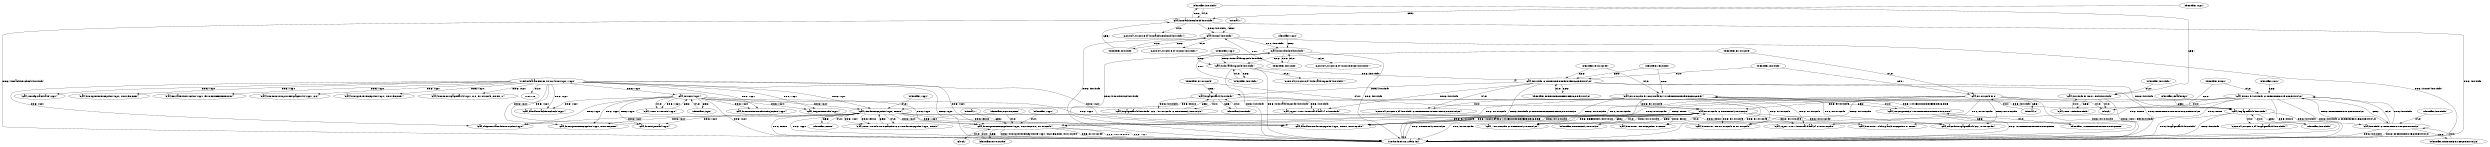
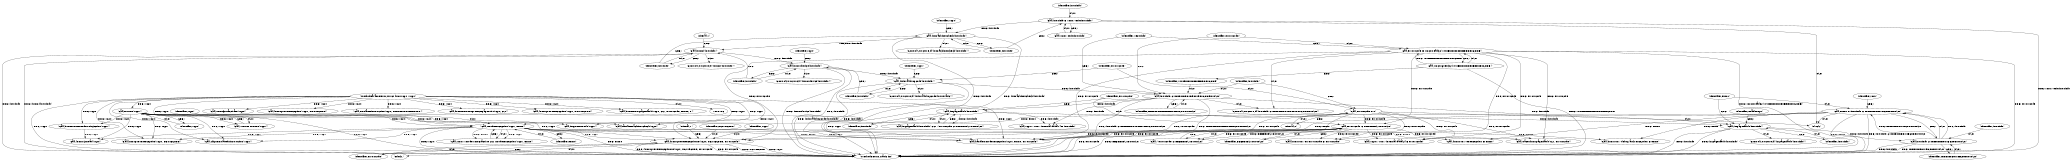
edge "(Call,intr_info = vmx->exit_intr_info)" -> "(Call,is_machine_check(intr_info))": added, label "DDG: intr_info"
edge "(Call,is_machine_check(intr_info))" -> "(Call,is_nmi(intr_info))": label "DDG: intr_info" -> "VECTOR: intr_info"
edge "(Call,is_no_device(intr_info))" -> "(Call,is_invalid_opcode(intr_info))": label "DDG: is_invalid_opcode(intr_info)" -> "DDG: intr_info"
node "(ControlStructure,if (is_invalid_opcode(intr_info)))": label "(ControlStructure,if (is_invalid_opcode(intr_info)))" -> "(ControlStructure,if (is_invalid_opcode(intr_static)))"
node "(Identifier,INTR_INFO_DELIVER_CODE_MASK)": label "(Identifier,INTR_INFO_DELIVER_CODE_MASK)" -> "(Identifier,INTR_ERROR_DELIVER_CODE_MASK)"
edge "(Identifier,VM_EXIT_INTR_ERROR_CODE)" -> "(Call,vmcs_guest32(VM_EXIT_INTR_ERROR_CODE))": now "(Identifier,VM_EXIT_INTR_ERROR_CODE)" -> "(Call,intr_info & INTR_INFO_DELIVER_CODE_MASK)"
edge "(MethodParameterIn,struct kvm_vcpu *vcpu)" -> "(Call,kvm_rip_read(vcpu))": now "(Call,kvm_event_needs_reinjection(vcpu))" -> "(Call,kvm_rip_read(vcpu))"
